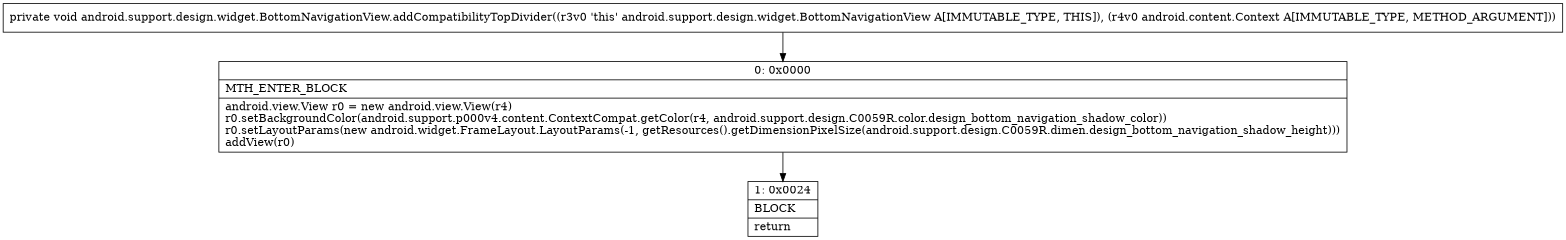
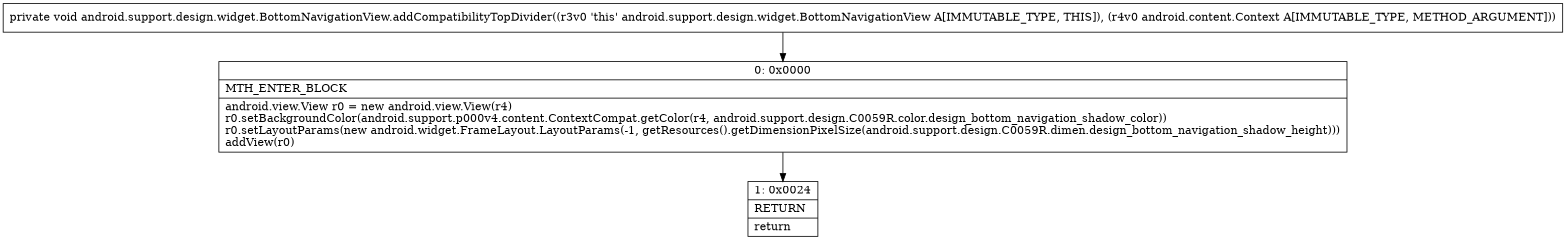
node "1: 0x0024": text "BLOCK" -> "RETURN"
